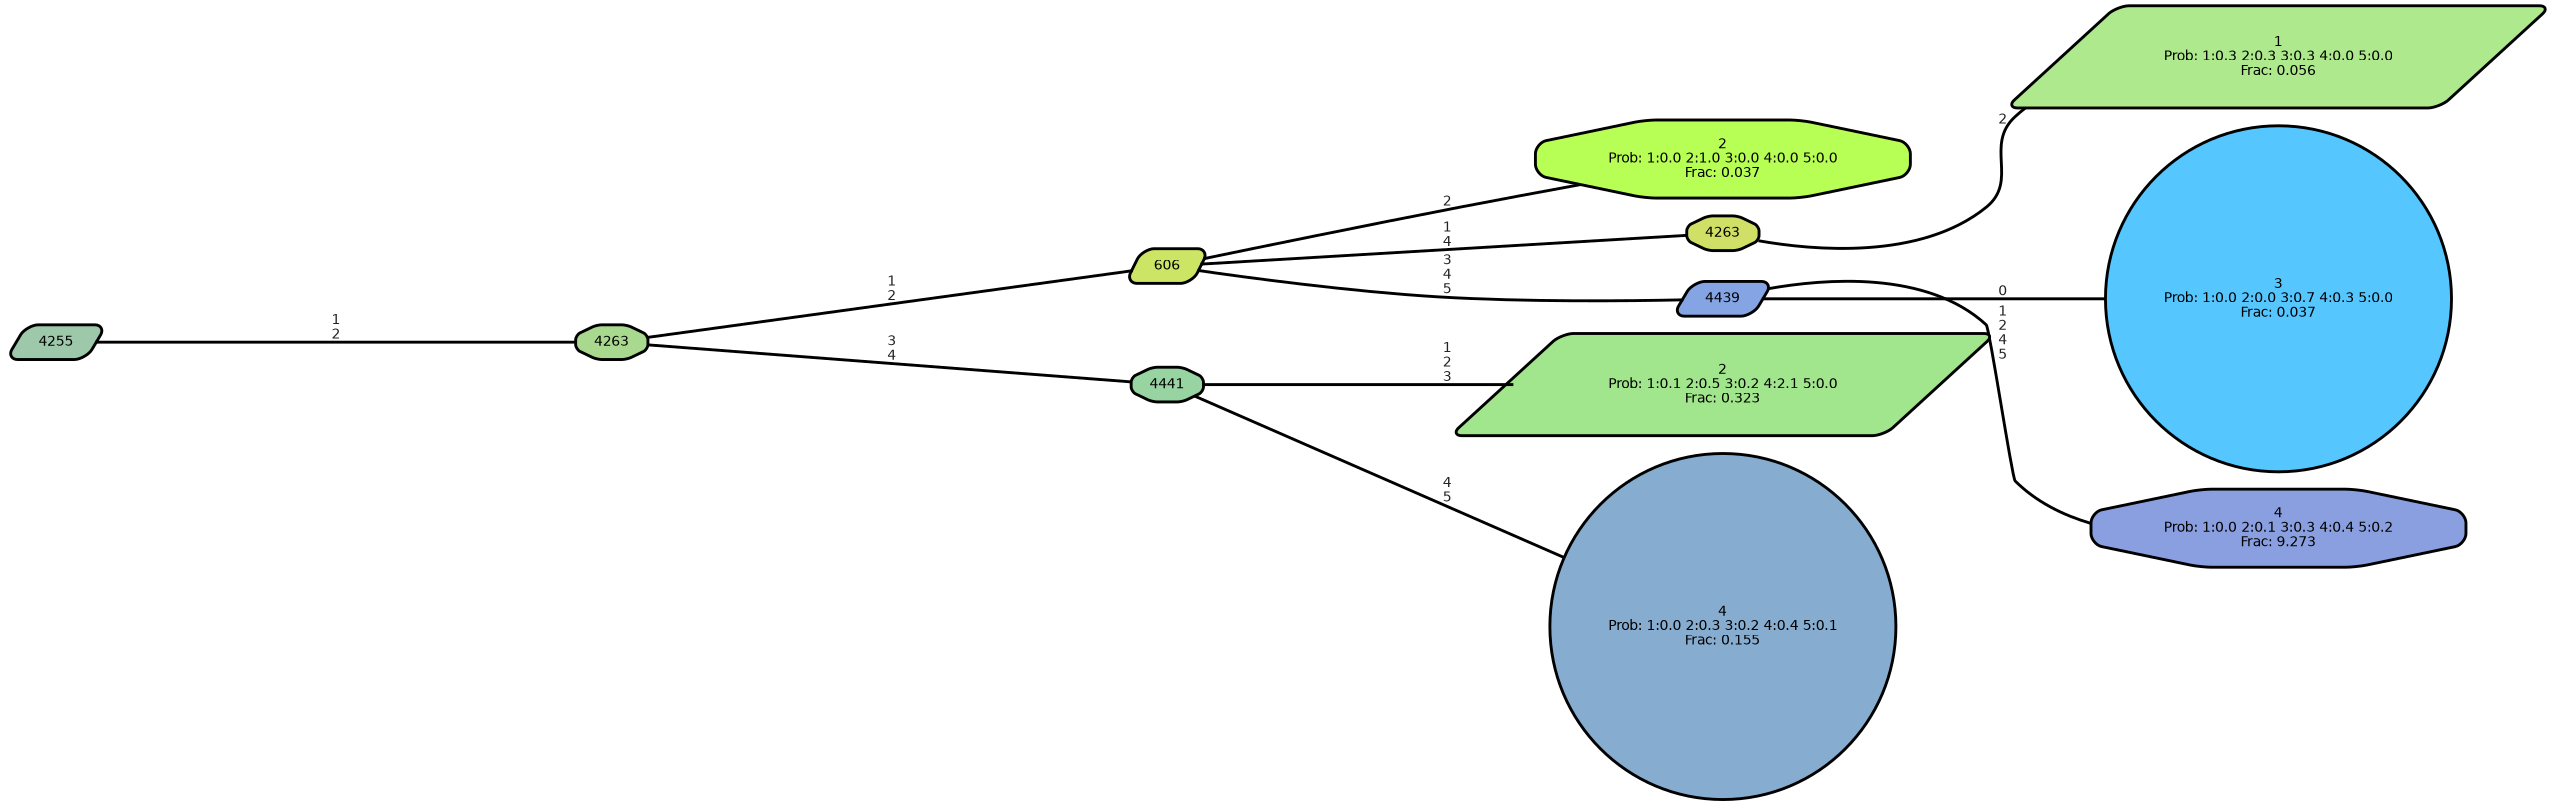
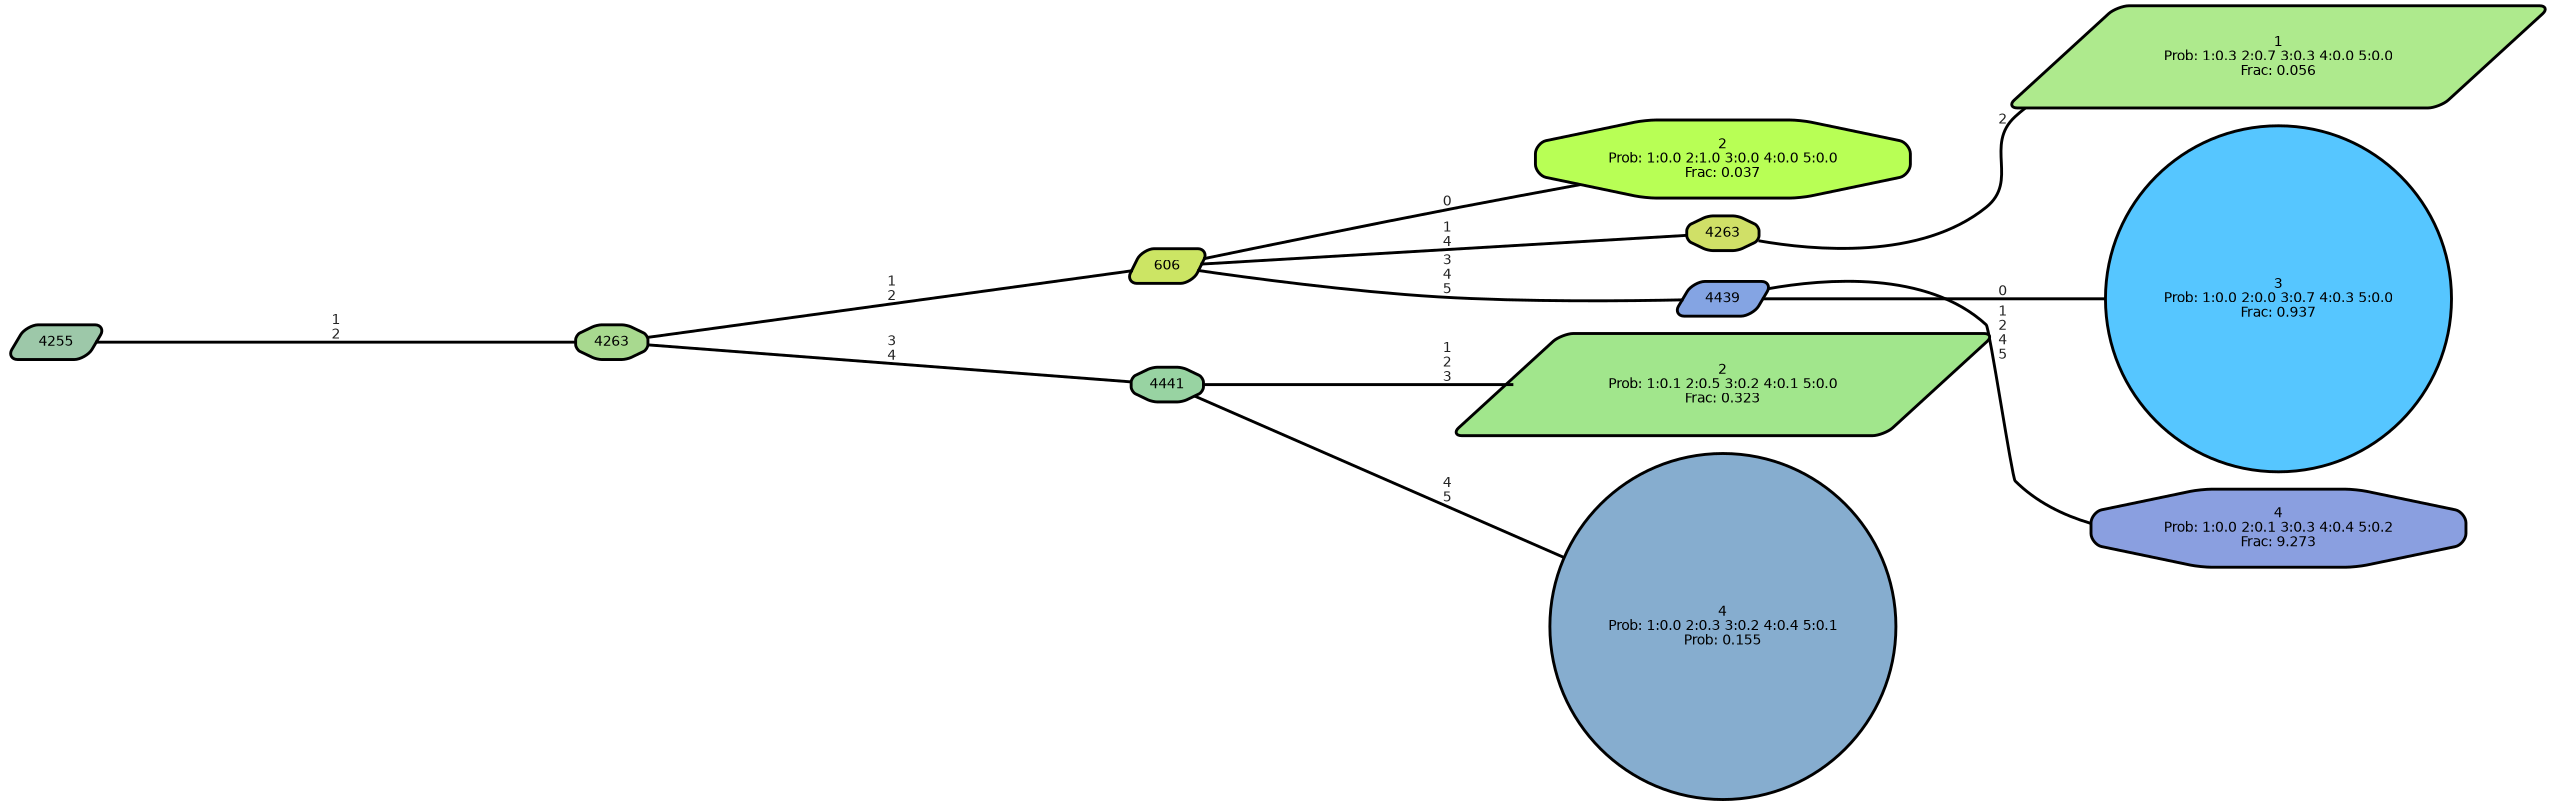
node "1 Prob: 1:0.3 2:0.3 3:0.3 4:0.0 5:0.0 Frac: 0.056": label "1 Prob: 1:0.3 2:0.3 3:0.3 4:0.0 5:0.0 Frac: 0.056" -> "1 Prob: 1:0.3 2:0.7 3:0.3 4:0.0 5:0.0 Frac: 0.056"
edge "2 Prob: 1:0.0 2:1.0 3:0.0 4:0.0 5:0.0 Frac: 0.037" -- "606": label " 2" -> " 0"
node "3 Prob: 1:0.0 2:0.0 3:0.7 4:0.3 5:0.0 Frac: 0.037": label "3 Prob: 1:0.0 2:0.0 3:0.7 4:0.3 5:0.0 Frac: 0.037" -> "3 Prob: 1:0.0 2:0.0 3:0.7 4:0.3 5:0.0 Frac: 0.937"
node "2 Prob: 1:0.1 2:0.5 3:0.2 4:2.1 5:0.0 Frac: 0.323": label "2 Prob: 1:0.1 2:0.5 3:0.2 4:2.1 5:0.0 Frac: 0.323" -> "2 Prob: 1:0.1 2:0.5 3:0.2 4:0.1 5:0.0 Frac: 0.323"
node "4 Prob: 1:0.0 2:0.3 3:0.2 4:0.4 5:0.1 Frac: 0.155": label "4 Prob: 1:0.0 2:0.3 3:0.2 4:0.4 5:0.1 Frac: 0.155" -> "4 Prob: 1:0.0 2:0.3 3:0.2 4:0.4 5:0.1 Prob: 0.155"
